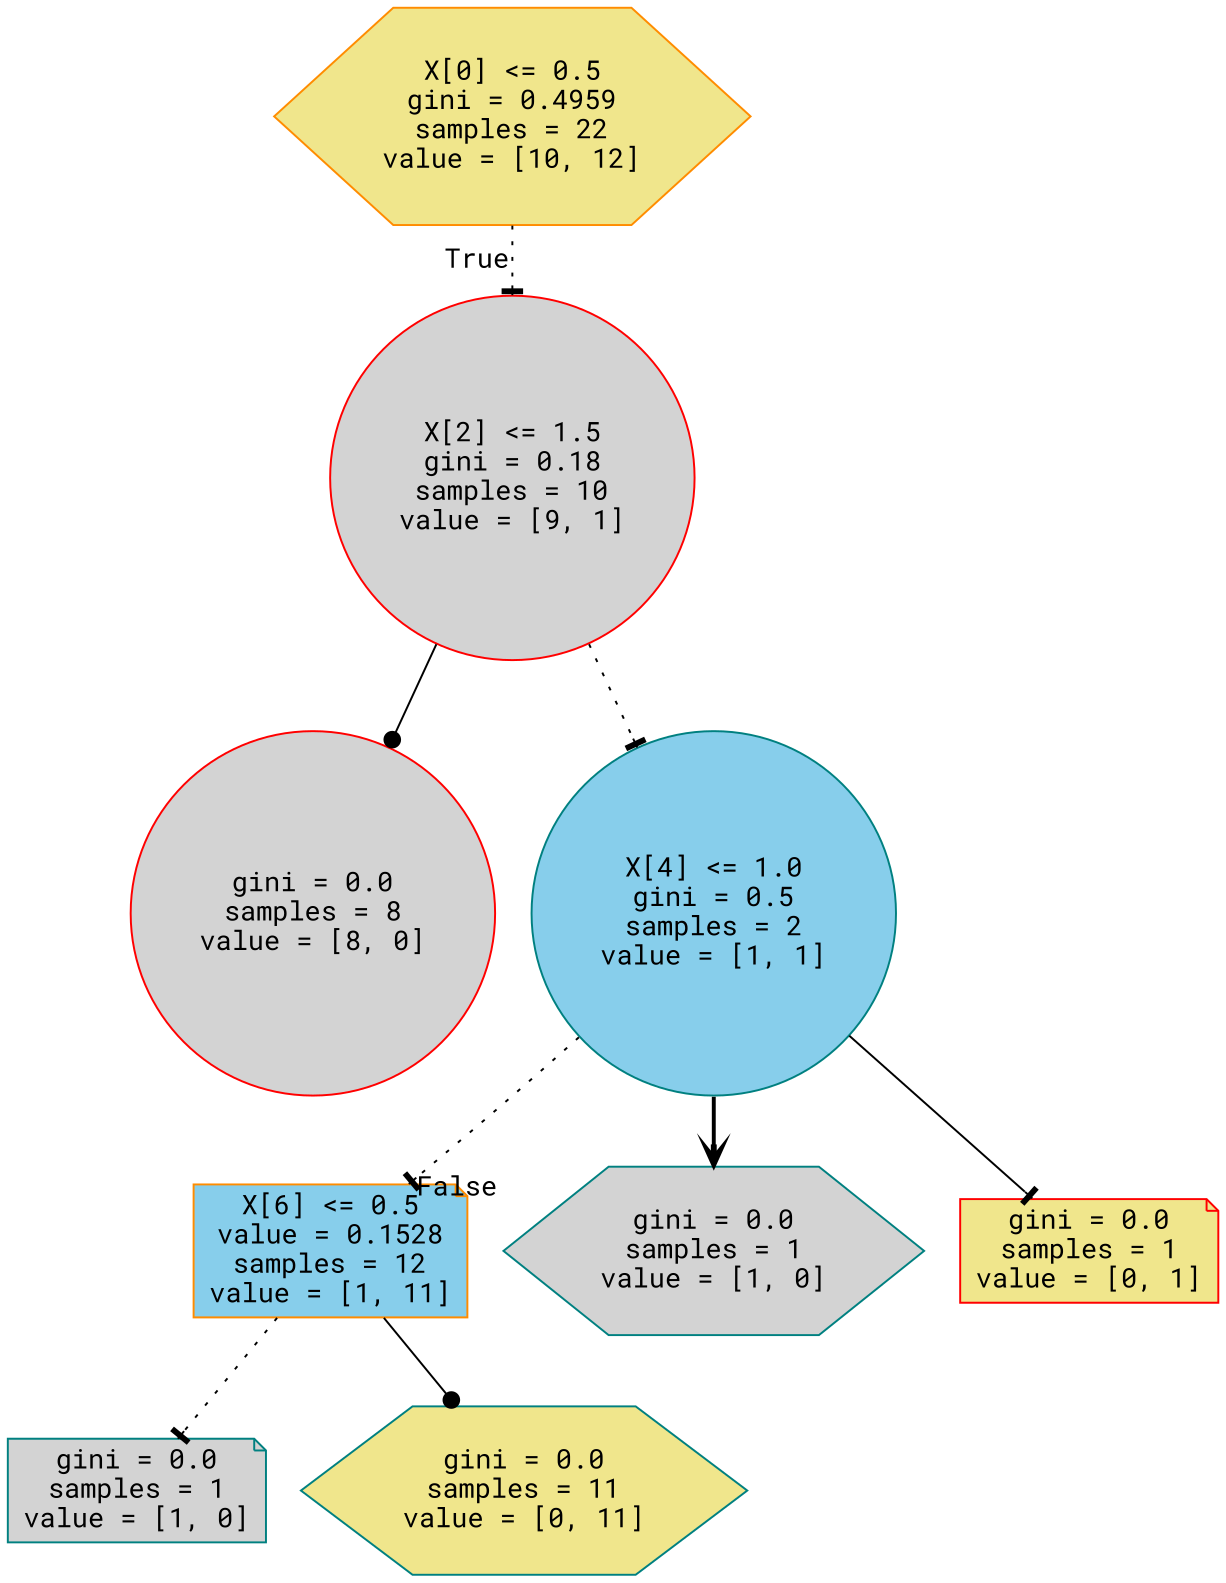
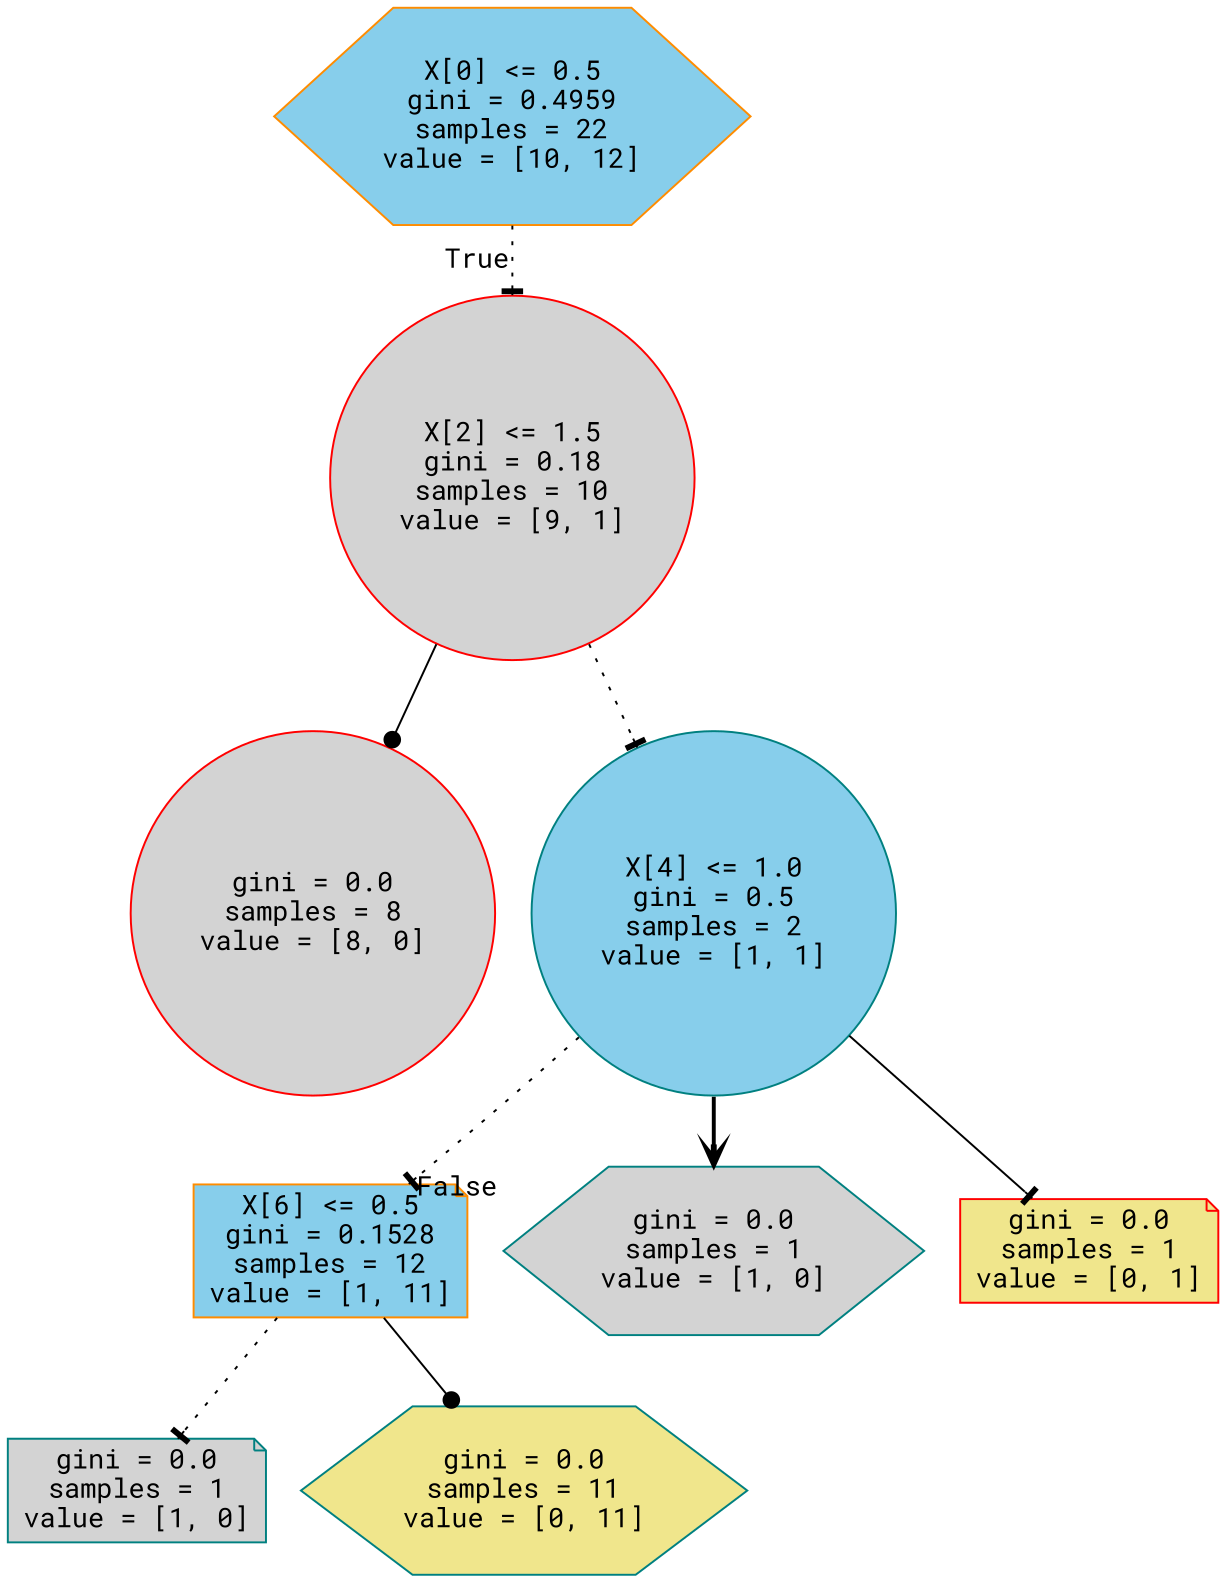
node "X[0] <= 0.5 gini = 0.4959 samples = 22 value = [10, 12]": fillcolor khaki -> skyblue
node "X[6] <= 0.5 value = 0.1528 samples = 12 value = [1, 11]": label "X[6] <= 0.5 value = 0.1528 samples = 12 value = [1, 11]" -> "X[6] <= 0.5 gini = 0.1528 samples = 12 value = [1, 11]"
